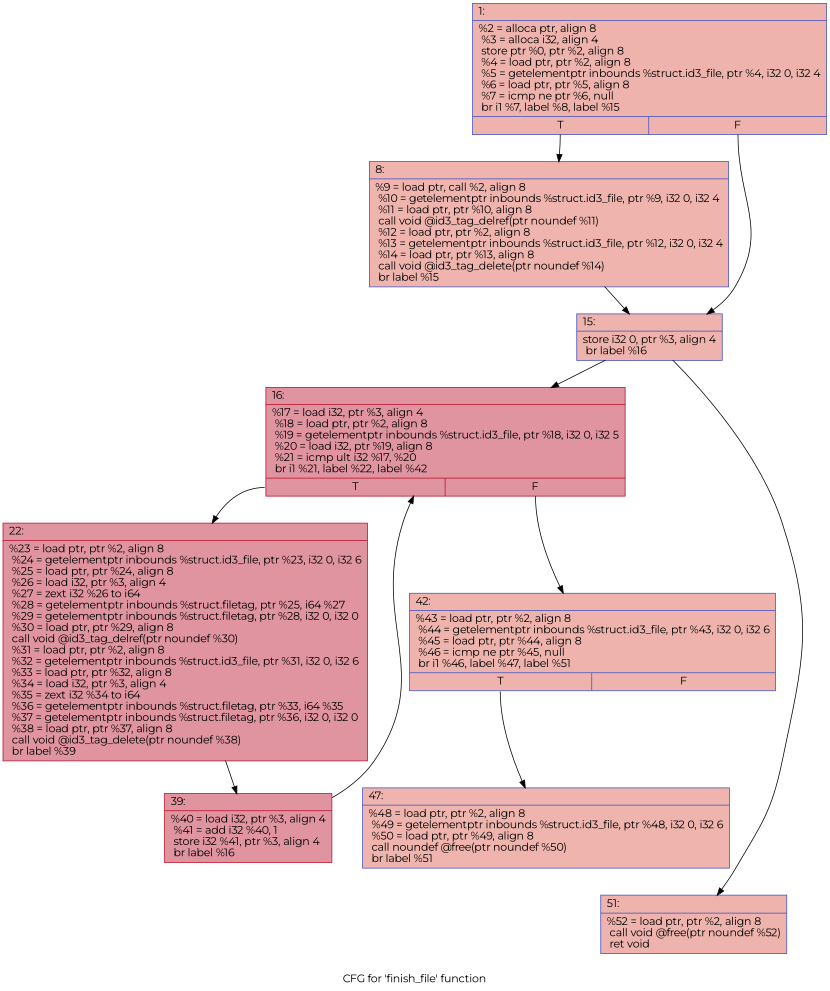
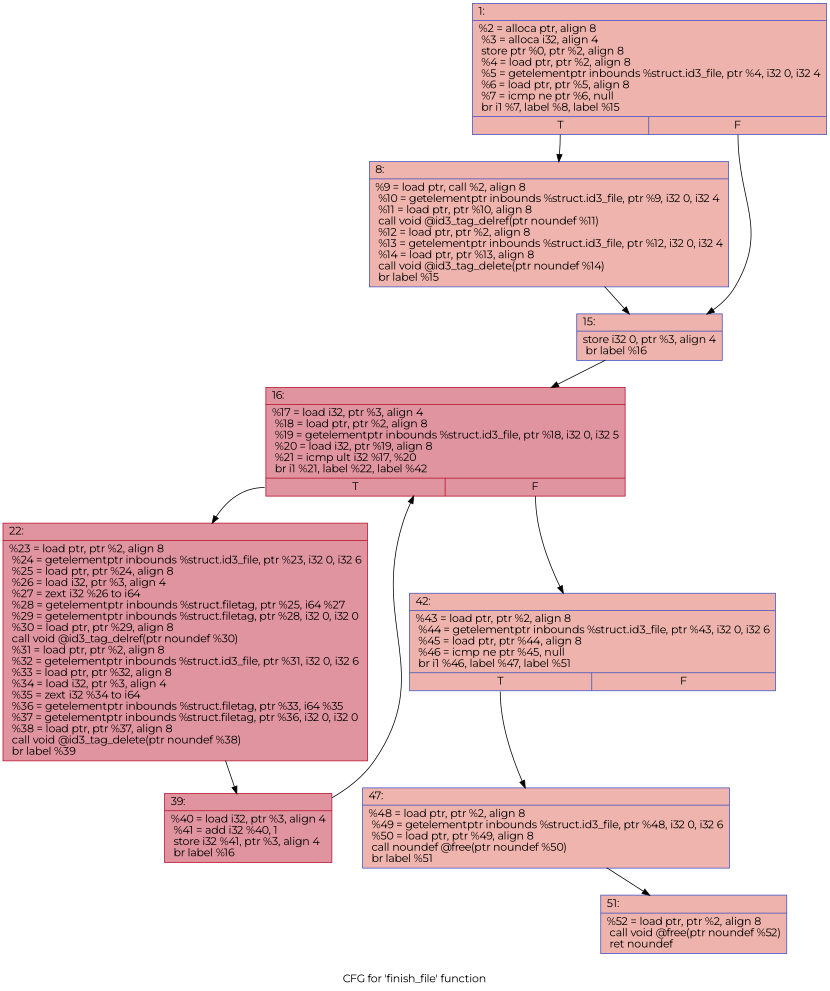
edge "15:" -> "51:": now "47:" -> "51:"
node "51:": text "ret void" -> "ret noundef"
